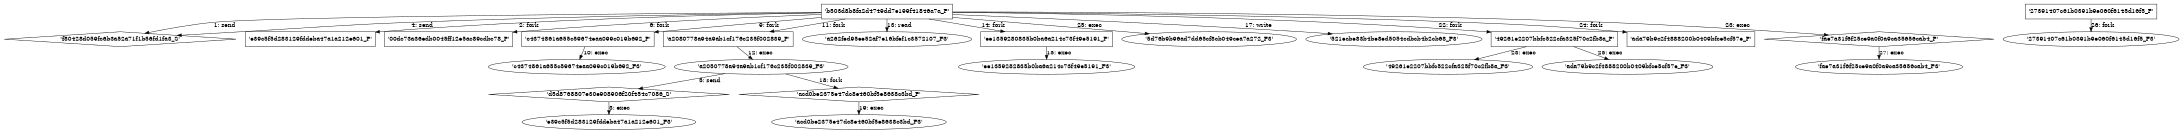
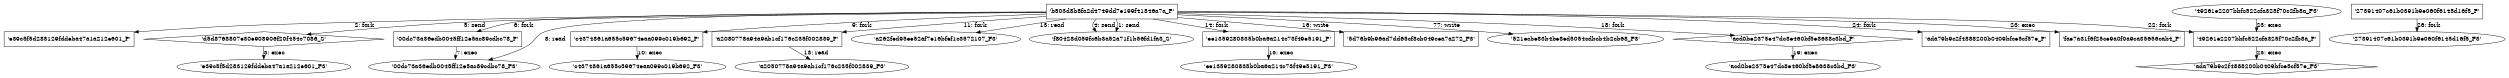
edge "'b503d8b8fa2d4749dd7e199f41846a7a_P'" -> "'5d76b9b96ad7dd65cf8cb049cea7a272_F3'": label "25: exec" -> "16: write"
edge "'b503d8b8fa2d4749dd7e199f41846a7a_P'" -> "'521ecbe83b4be8ed5054cdbcb4b2cb68_F3'": label "17: write" -> "77: write"
node "'f80428d059fc6b3a52a71f1b56fd1fa3_S'": shape diamond -> ellipse
node "'5d76b9b96ad7dd65cf8cb049cea7a272_F3'": shape ellipse -> box
node "'fae7a31f6f25ce9a0f0a9ca35656cab4_P'": shape diamond -> box
edge "'a2080778a94a9ab1cf176c235f002839_P'" -> "'a2050778a94a9ab1cf176c235f002839_F3'": label "12: exec" -> "13: read"
edge "'49261e2207bbfc522cfa325f70c2fb8a_P'" -> "'49261e2207bbfc522cfa325f70c2fb8a_F3'": reversed
node "'00dc73a36edb0045ff12e5ac89cdbc78_F3'": added
node "'ee1359282835b0ba6a214c73f49e5191_F3'": label "'ee1359282835b0ba6a214c73f49e5191_F3'" -> "'ee1359280835b0ba6a214c73f49e5191_F3'"
node "'ada79b9c2f4888200b0409bfce5cf57e_F3'": shape ellipse -> diamond
node "'fae7a31f6f25ce9a0f0a9ca35656cab4_F3'": removed
edge "'a2050778a94a9ab1cf176c235f002839_F3'" -> "'d5d8768807e30e908906f20f454c7086_S'": now "'b503d8b8fa2d4749dd7e199f41846a7a_P'" -> "'d5d8768807e30e908906f20f454c7086_S'"
edge "'a2050778a94a9ab1cf176c235f002839_F3'" -> "'acd0be2375e47dc8e460bf5e8638c3bd_P'": now "'b503d8b8fa2d4749dd7e199f41846a7a_P'" -> "'acd0be2375e47dc8e460bf5e8638c3bd_P'"
